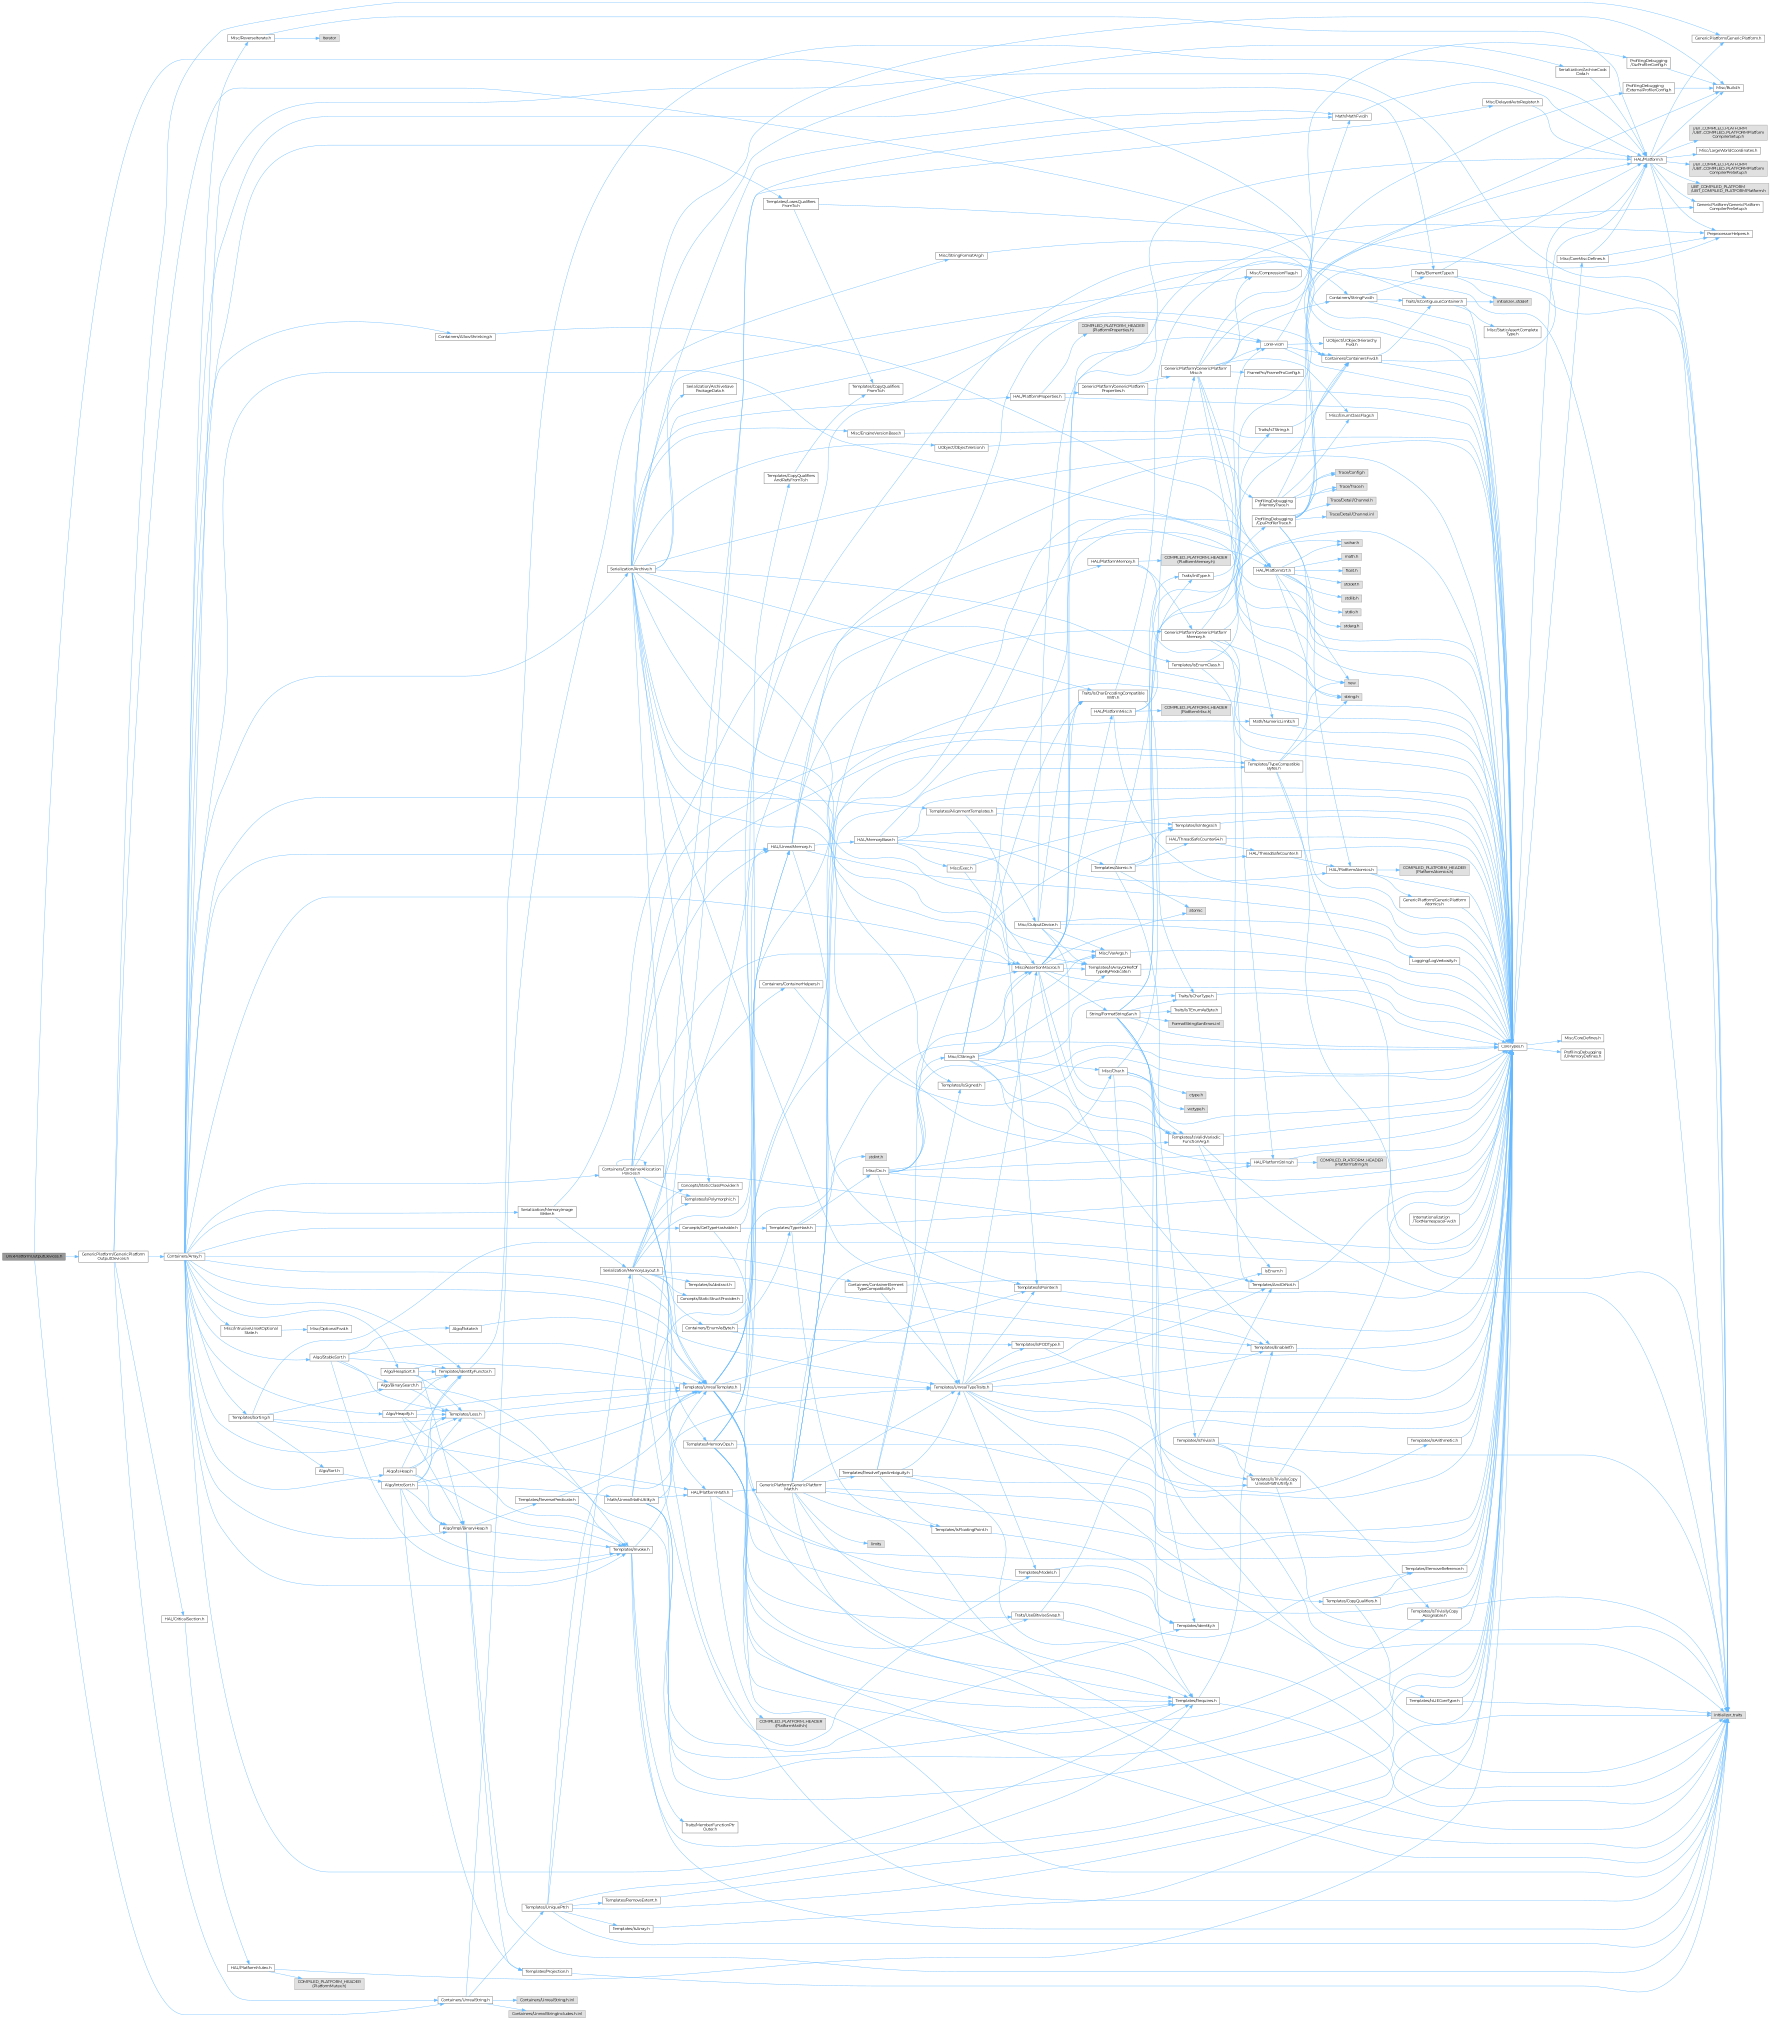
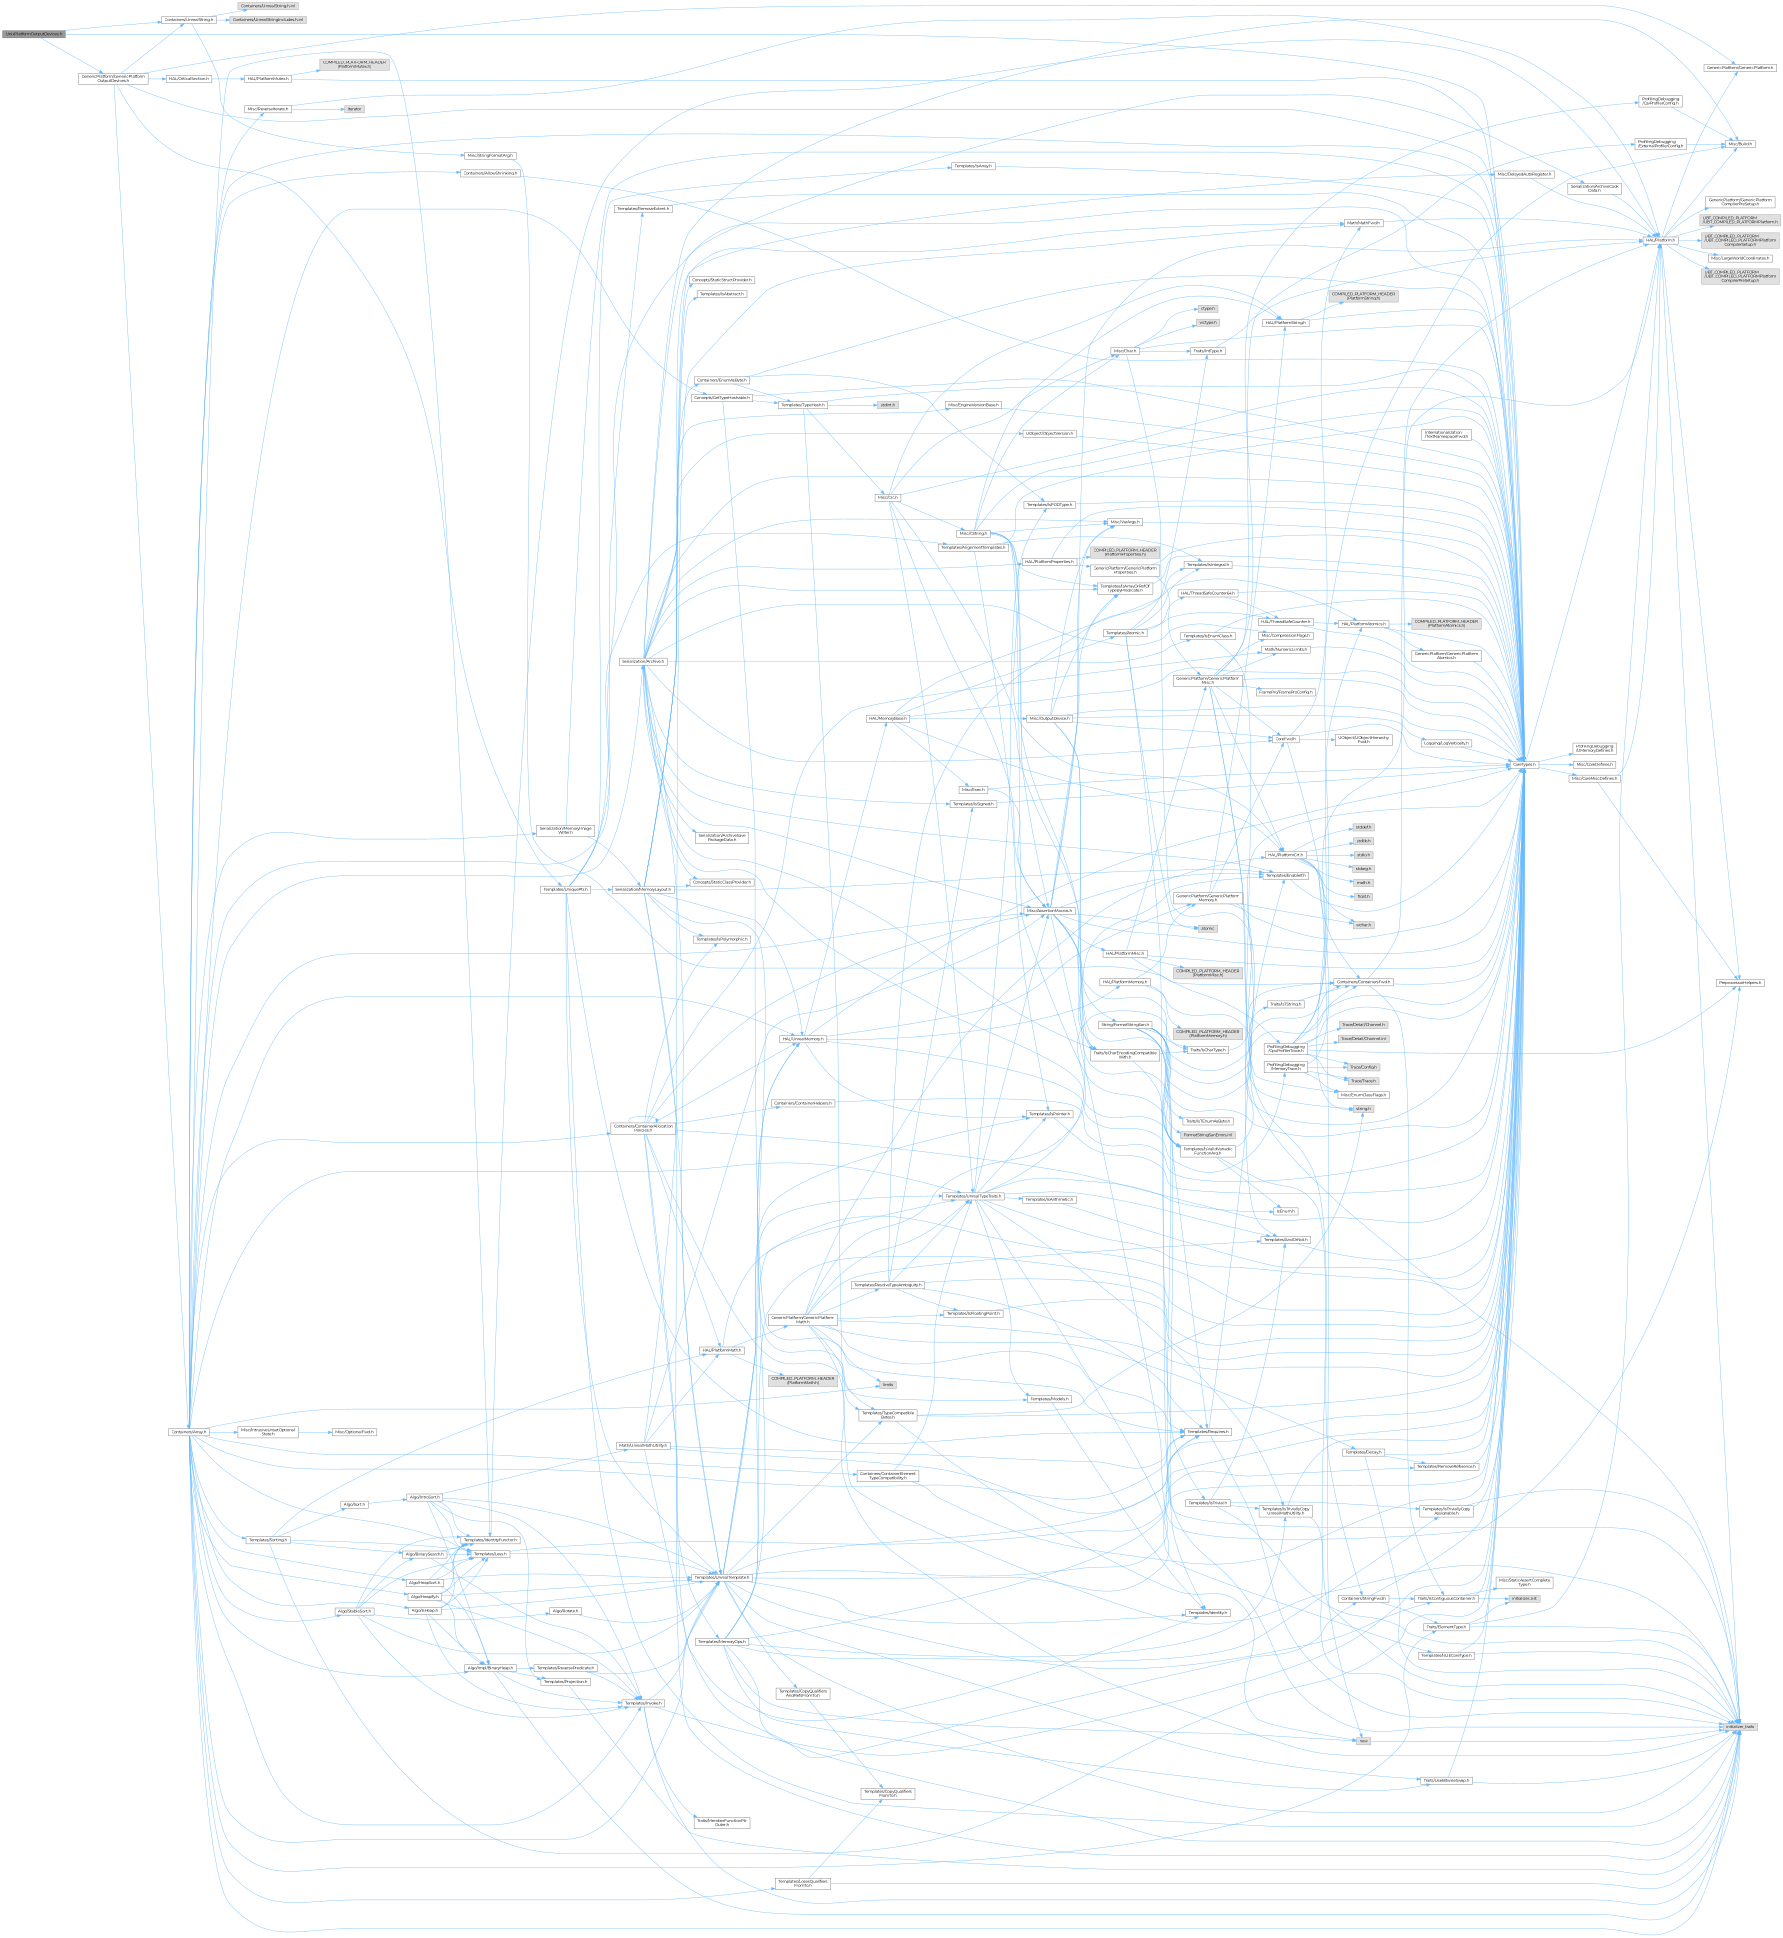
edge "Traits/IntType.h" -> "GenericPlatform/GenericPlatform CompilerPreSetup.h": now "Traits/IntType.h" -> "HAL/Platform.h"
node "initializer_stddef": label "initializer_stddef" -> "initializer_list"
edge "Templates/TypeCompatible Bytes.h" -> "initializer_traits": now "new" -> "initializer_traits"
edge "Math/UnrealMathUtility.h" -> "Templates/UnrealTypeTraits.h": now "Templates/MemoryOps.h" -> "Templates/UnrealTypeTraits.h"
edge "Containers/Array.h" -> "limits": added
node "Templates/CopyQualifiers.h": label "Templates/CopyQualifiers.h" -> "Templates/Decay.h"
edge "Containers/UnrealString.h" -> "Templates/UniquePtr.h": now "GenericPlatform/GenericPlatform OutputDevices.h" -> "Templates/UniquePtr.h"
